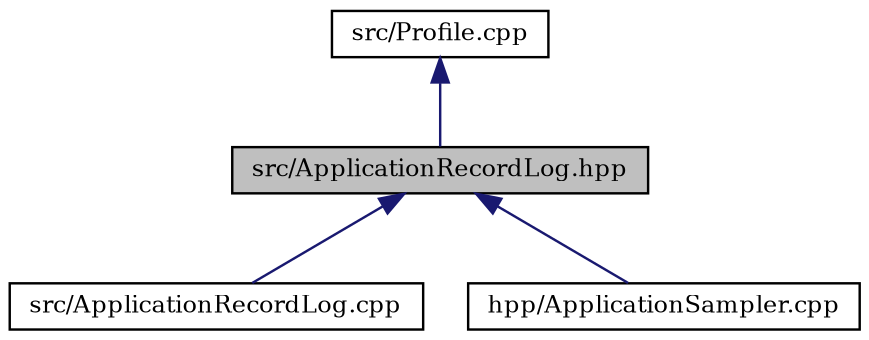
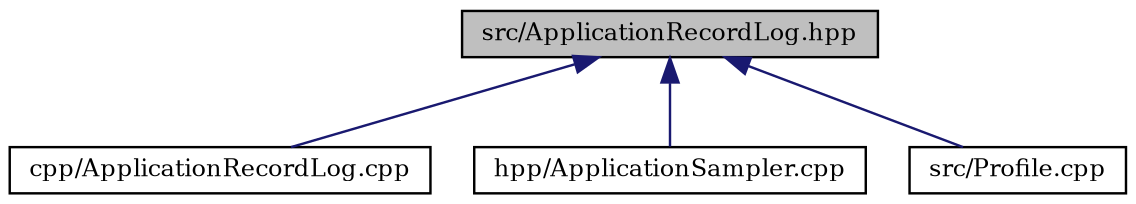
edge "src/ApplicationRecordLog.hpp" -> "src/Profile.cpp": reversed
node "src/ApplicationRecordLog.cpp": label "src/ApplicationRecordLog.cpp" -> "cpp/ApplicationRecordLog.cpp"
